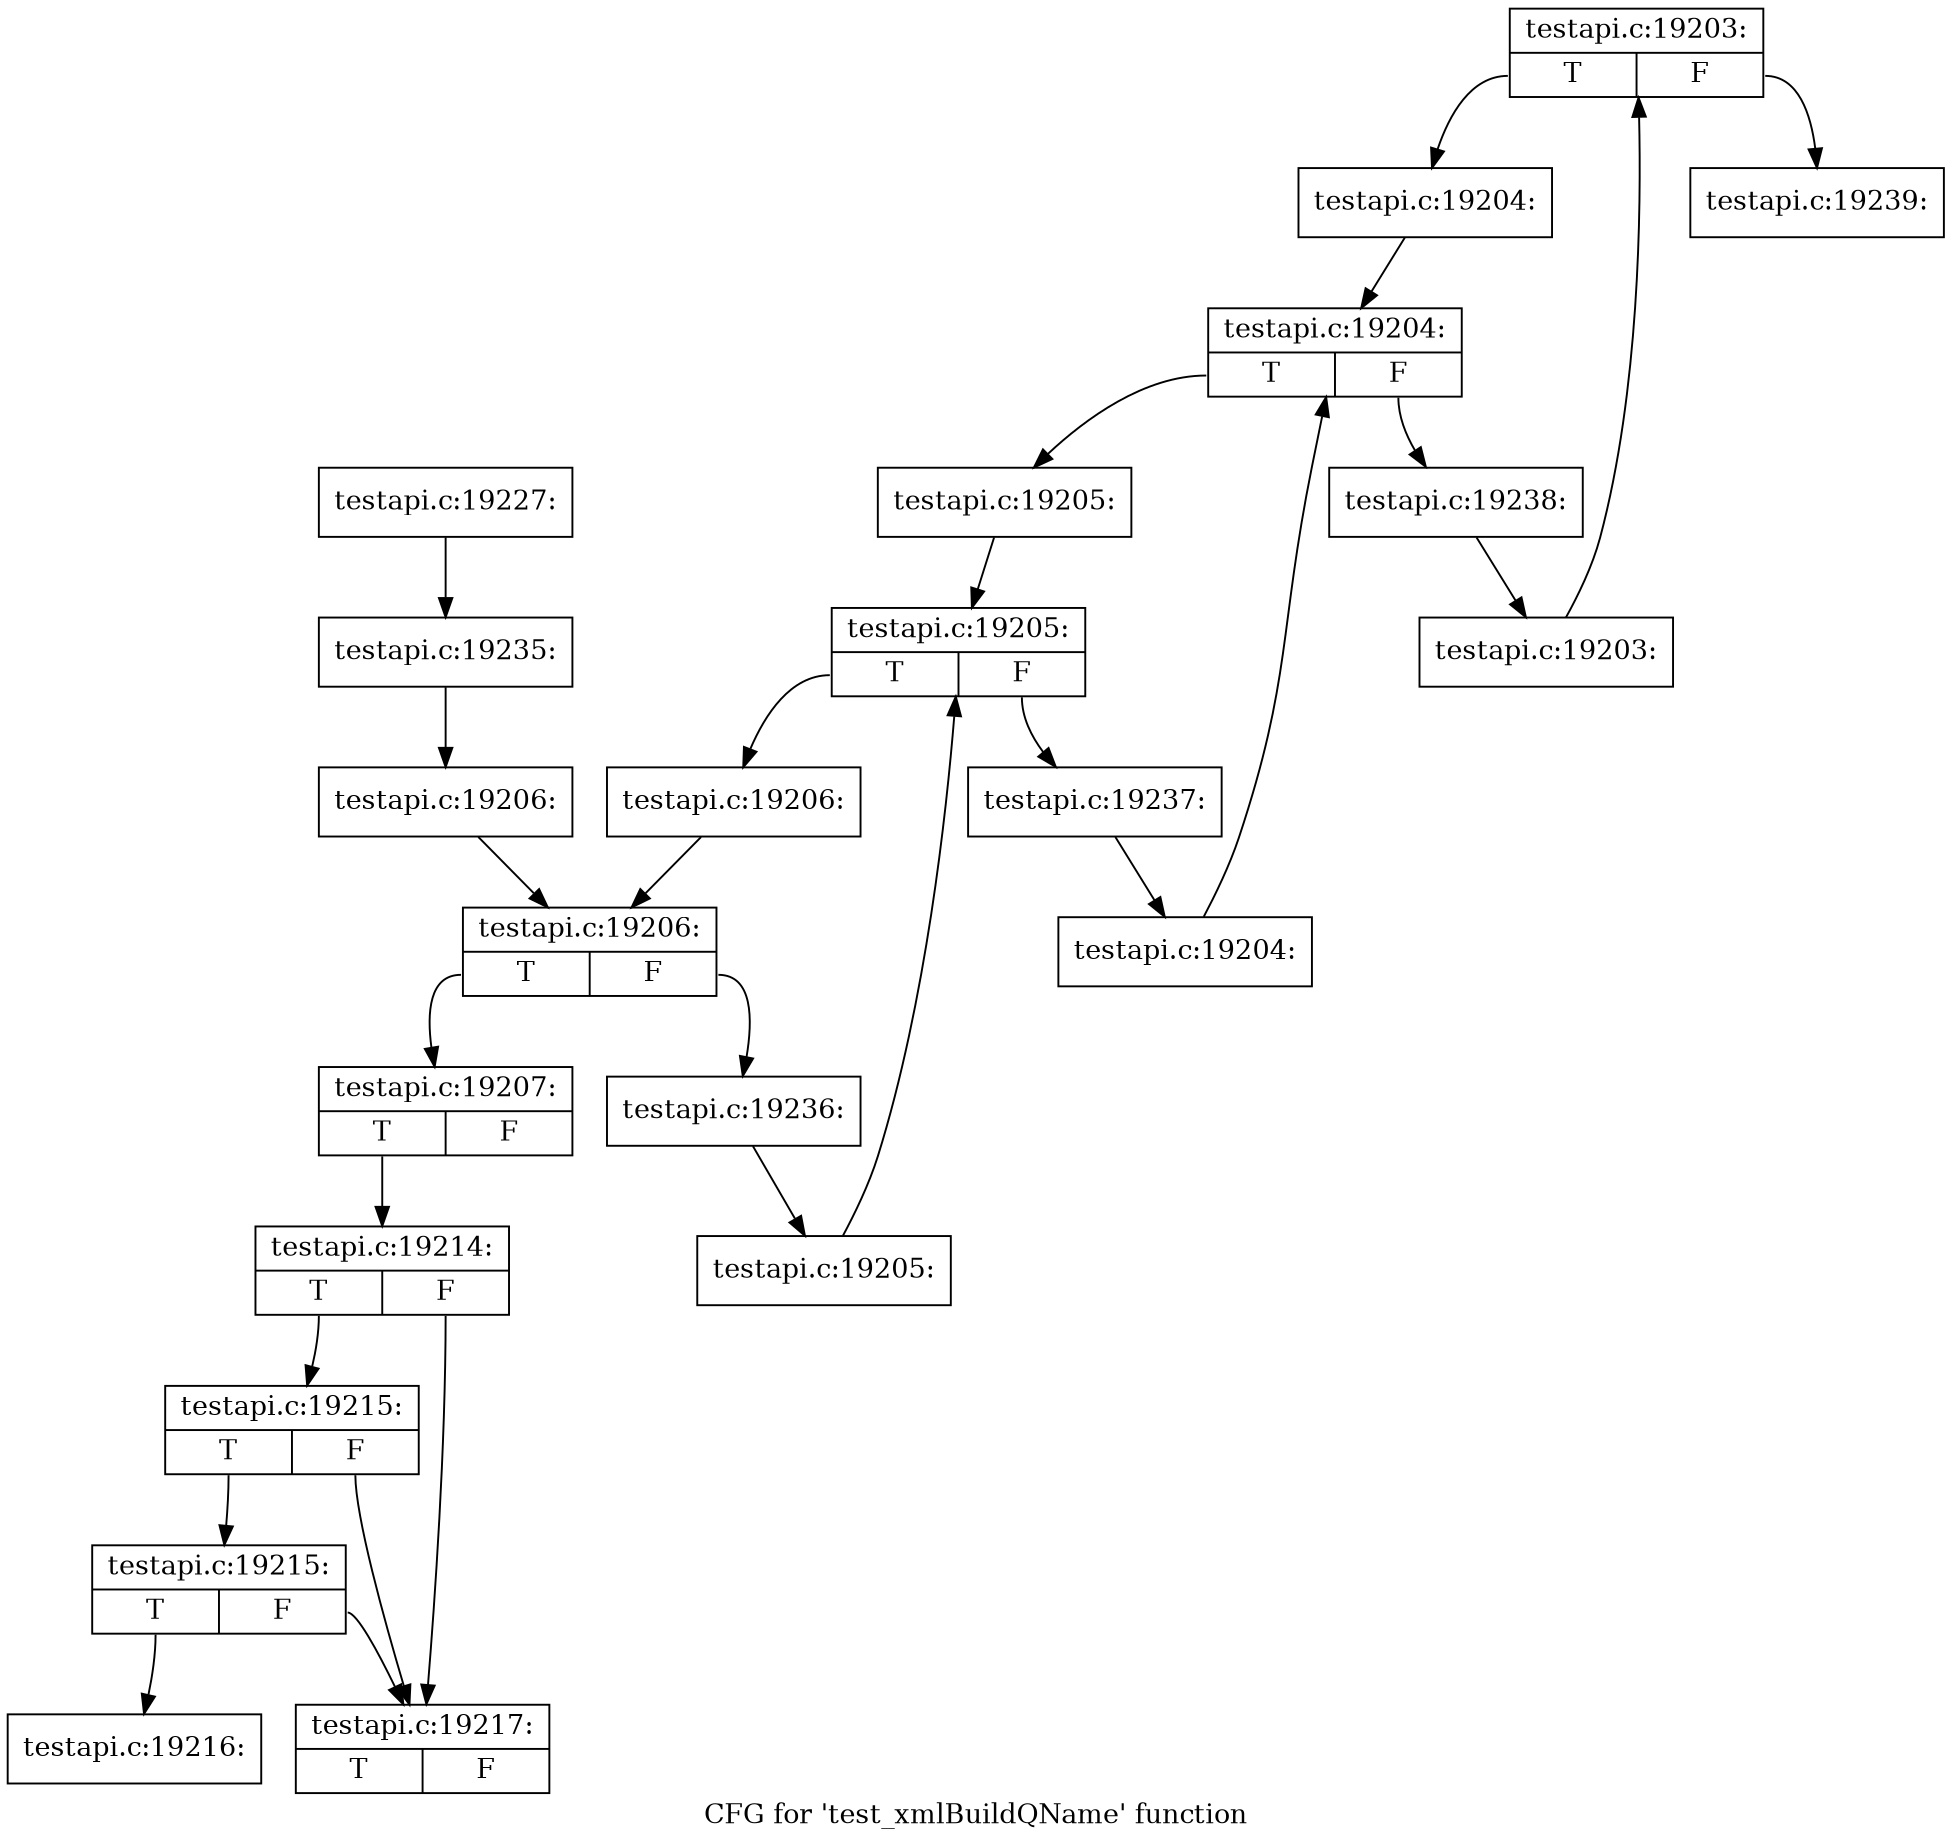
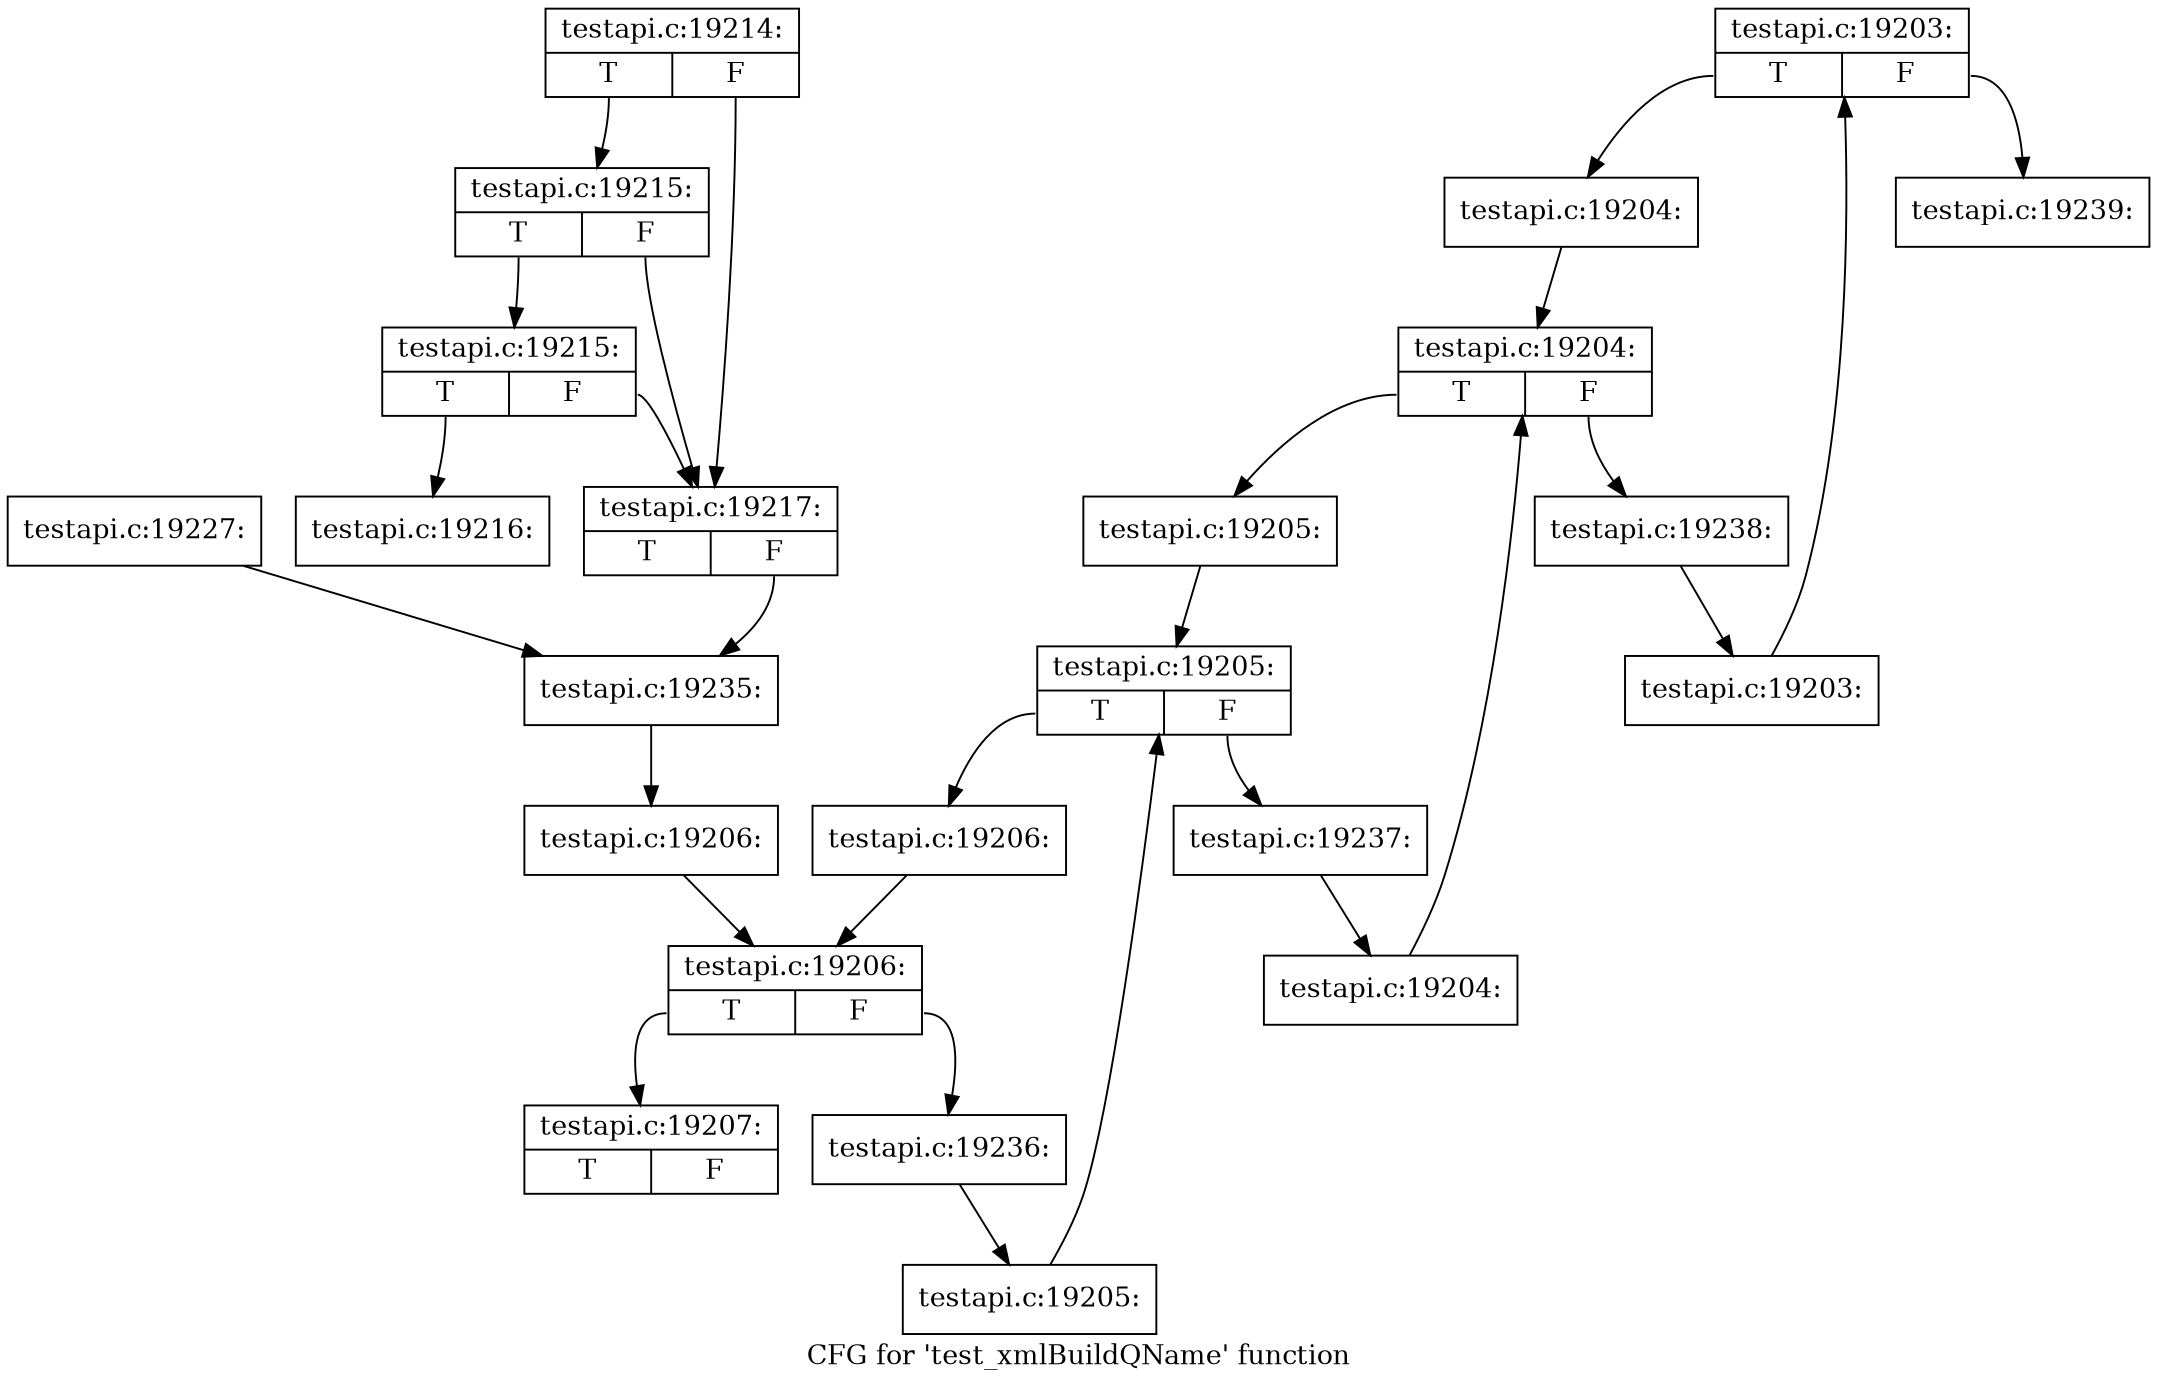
edge "testapi.c:19217:" -> "testapi.c:19235:": added
edge "testapi.c:19207:" -> "testapi.c:19214:": removed
